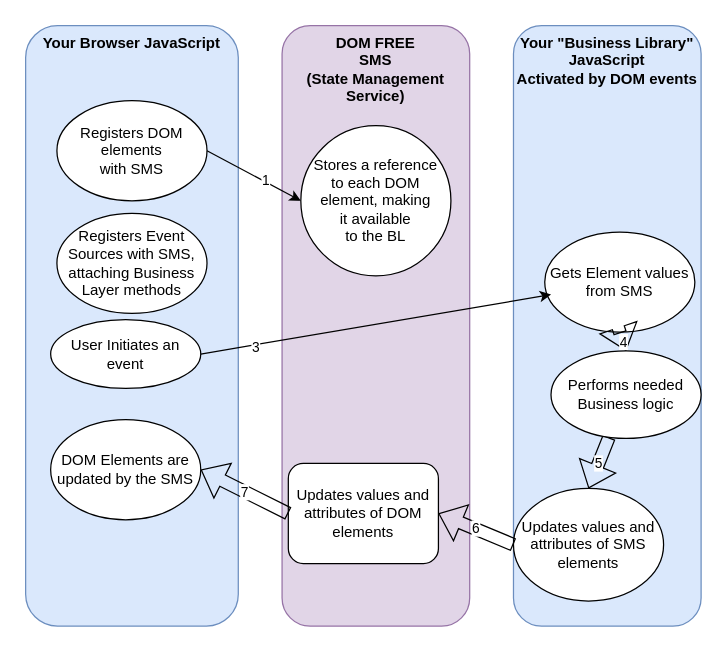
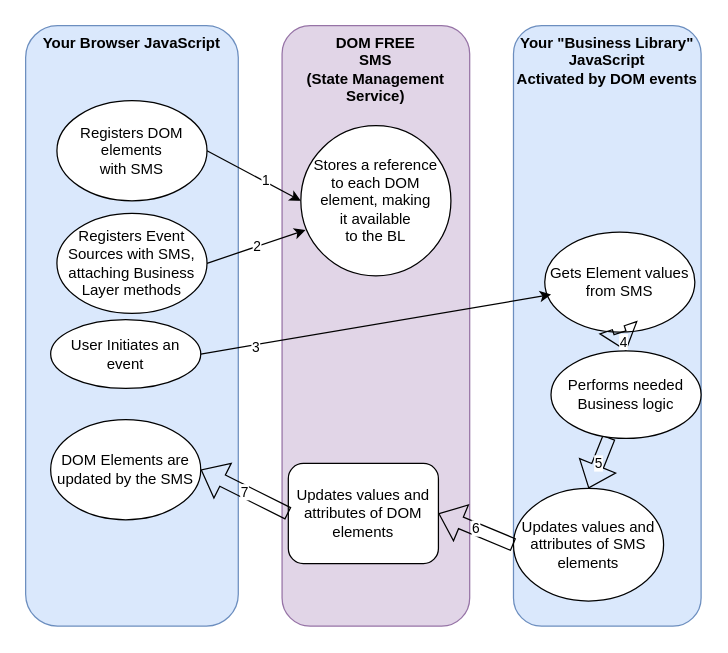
edge "Registers Event Sources with SMS, attaching Business Layer methods" -> "Stores a reference to each DOM element, making it available to the BL": added, label "2"
